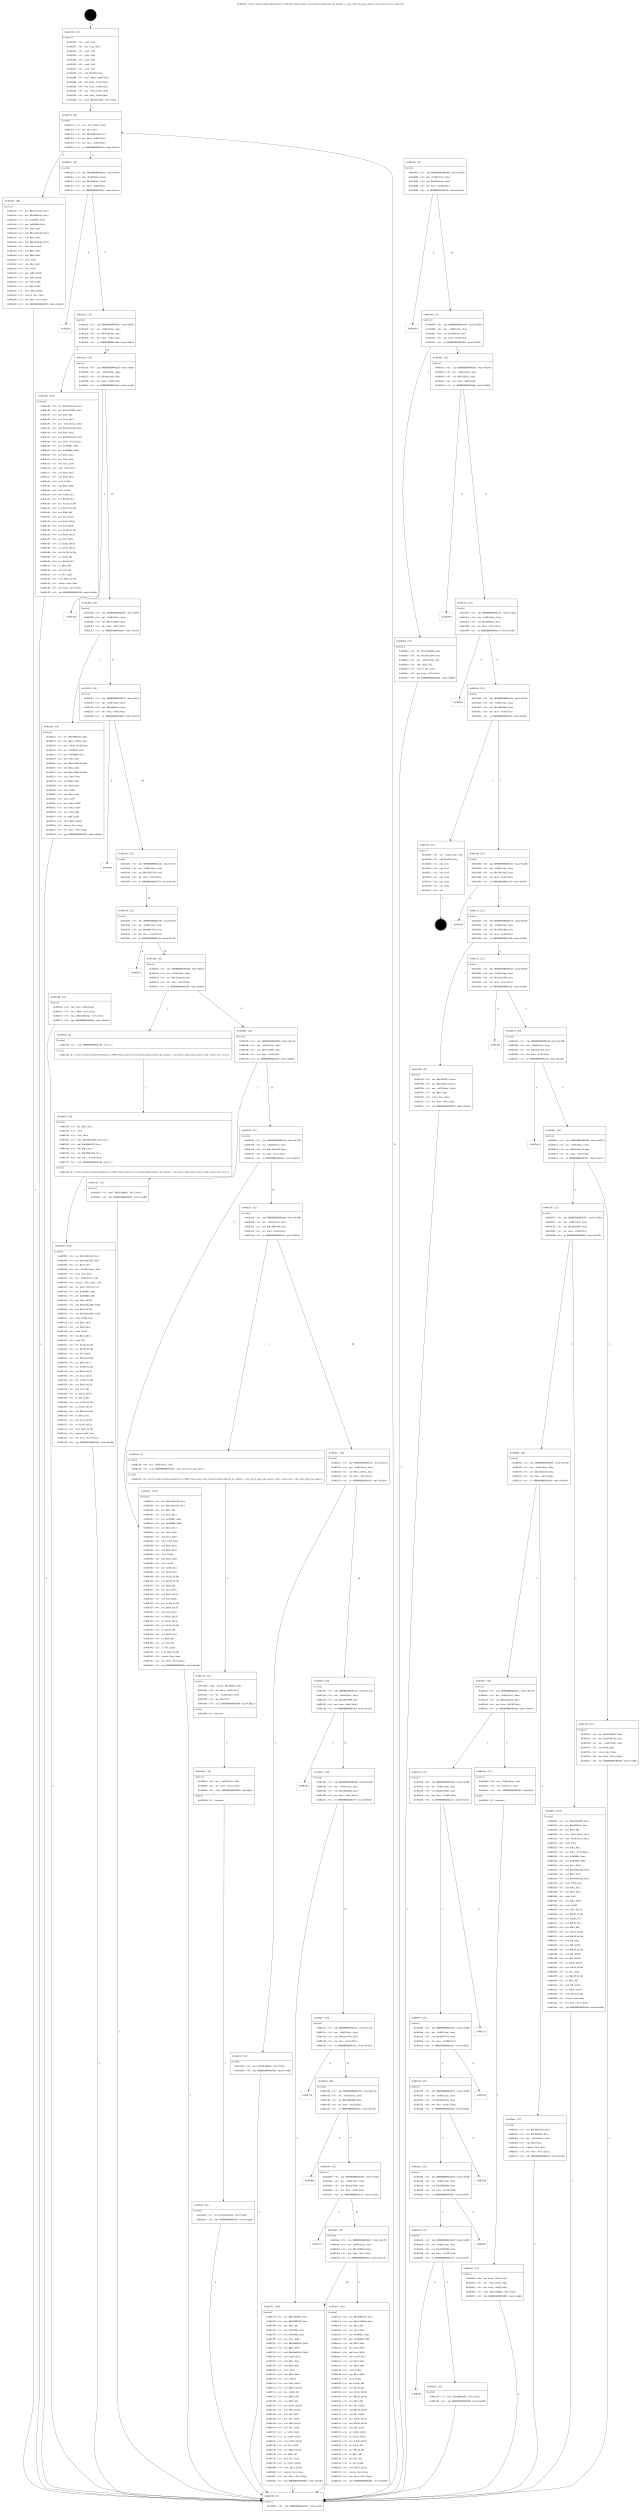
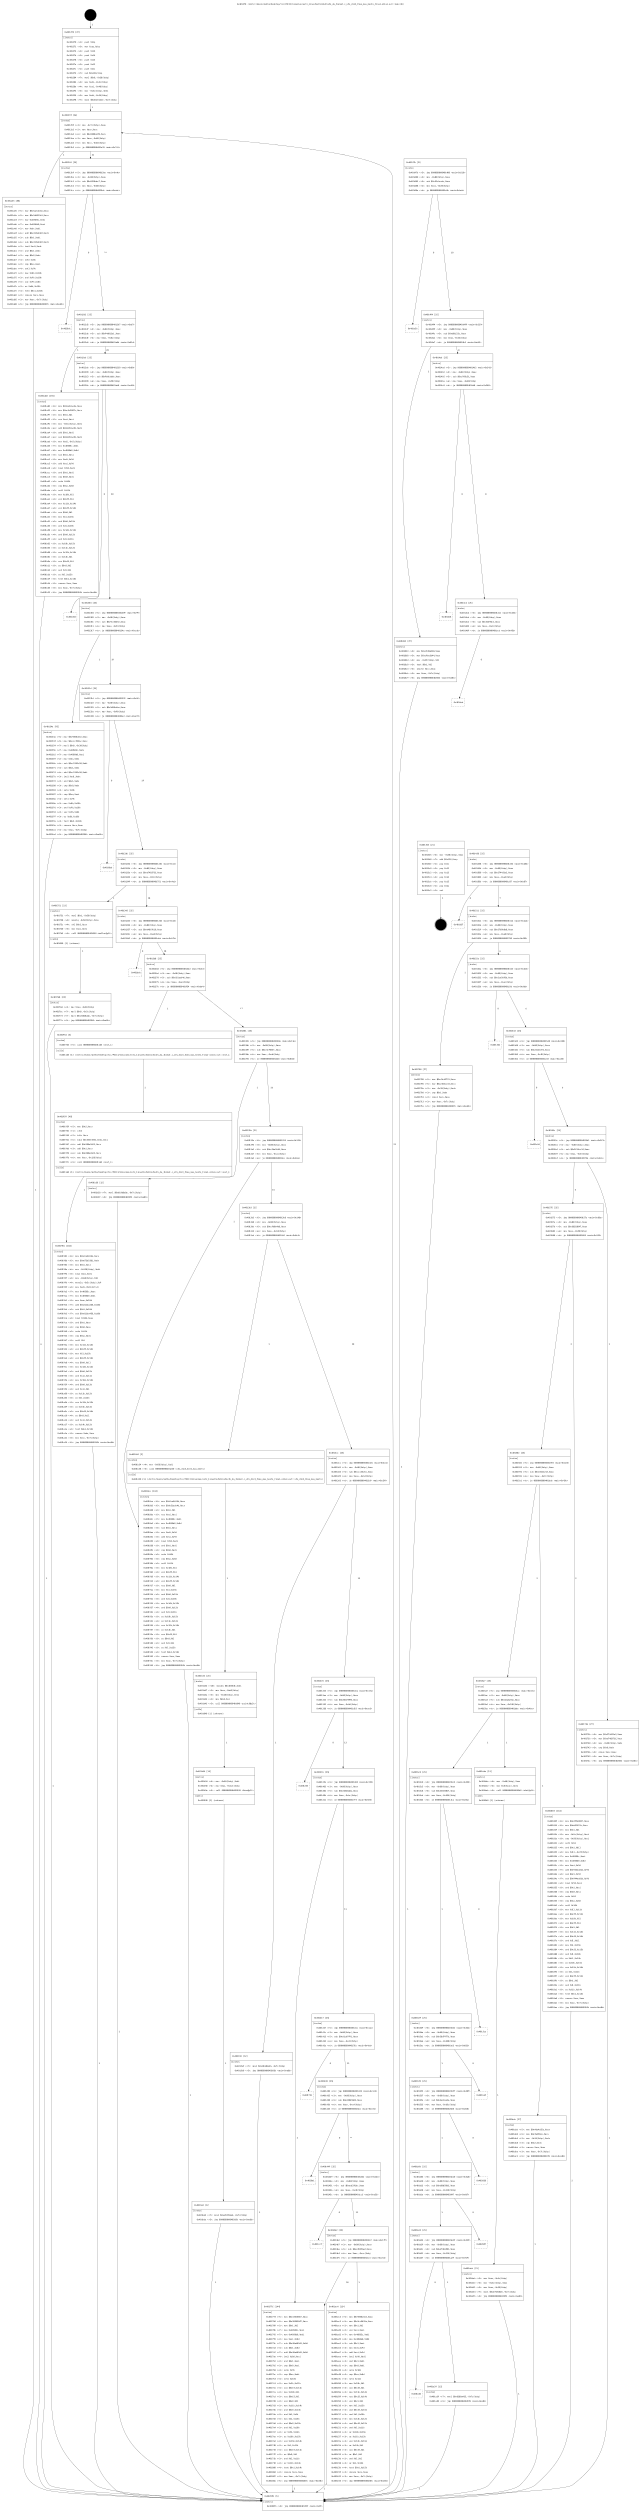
node "0x4014df [25]": removed
node "0x401751 [23]": added
